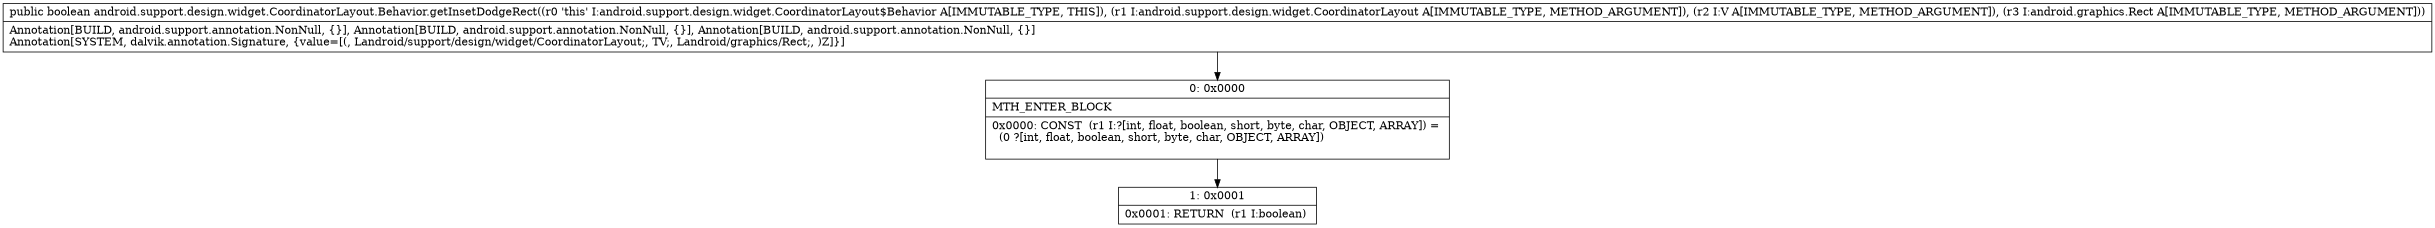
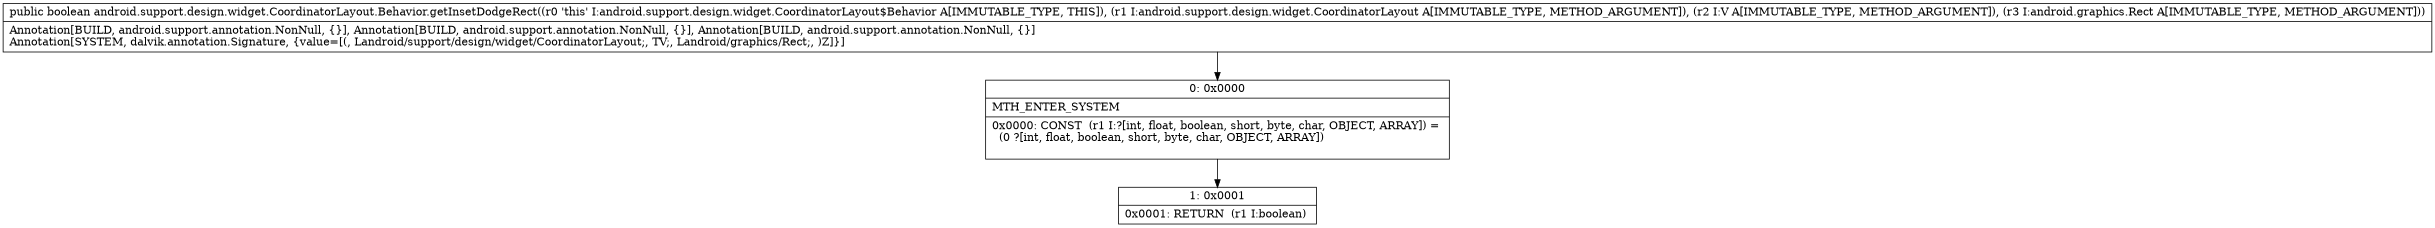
node "0: 0x0000": text "MTH_ENTER_BLOCK" -> "MTH_ENTER_SYSTEM"
